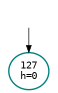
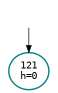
node "127 h=0": label "127 h=0" -> "121 h=0"
